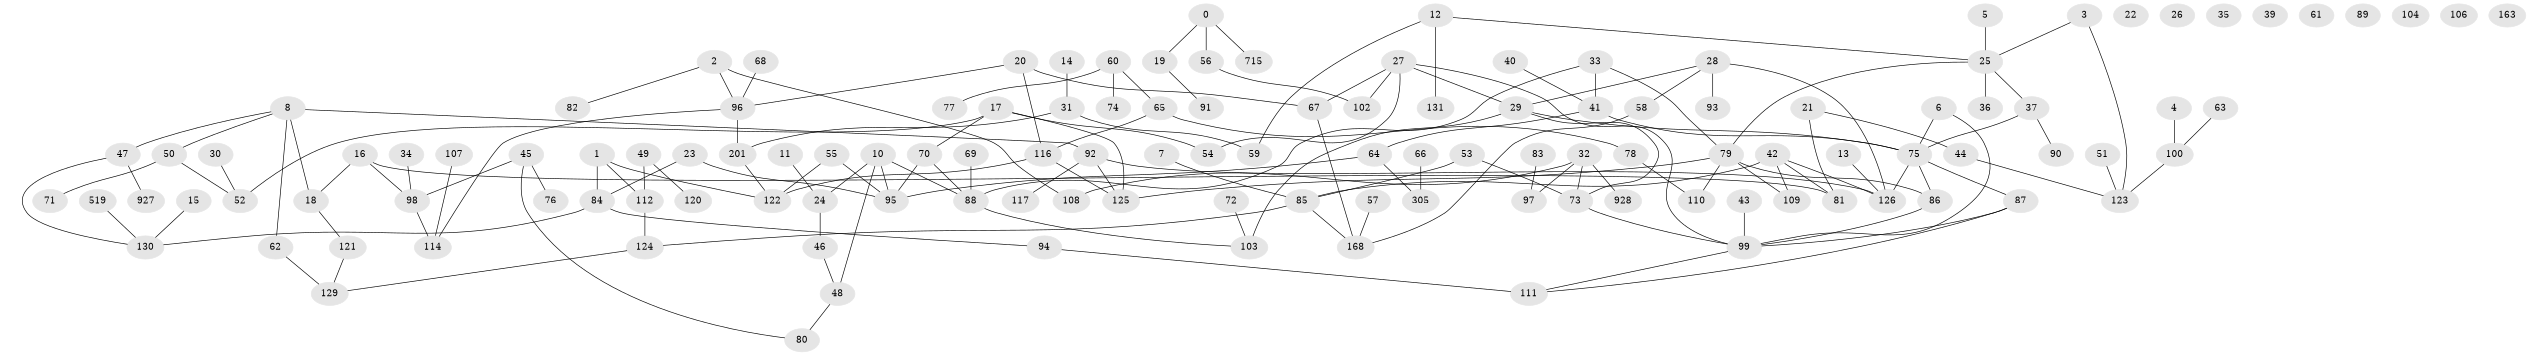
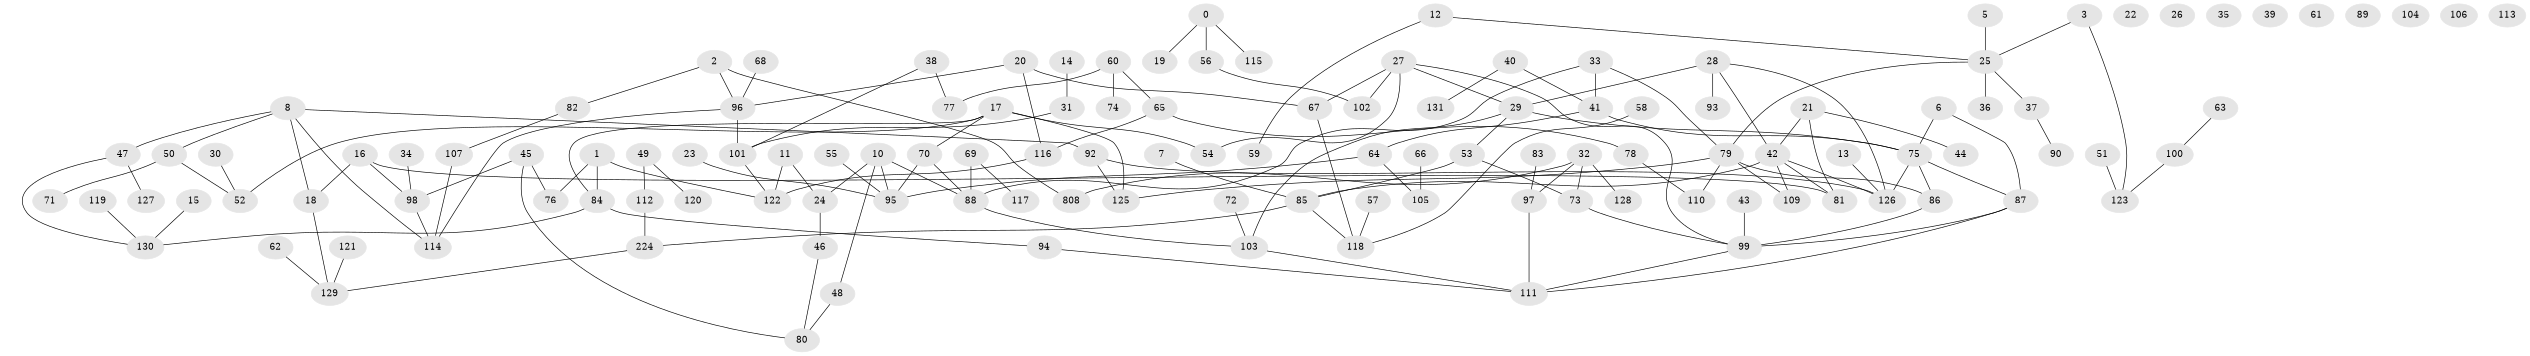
node "163": label "163" -> "113"
node "38": added
node "715": label "715" -> "115"
edge "12" -- "131": now "40" -- "131"
edge "28" -- "58": now "28" -- "42"
node "91": removed
node "4": removed
edge "21" -- "42": added
edge "31" -- "59": removed
edge "82" -- "107": added
edge "37" -- "75": removed
edge "29" -- "73": now "29" -- "53"
node "201": label "201" -> "101"
edge "116" -- "125": removed
edge "92" -- "117": now "69" -- "117"
edge "1" -- "112": now "1" -- "76"
edge "55" -- "122": now "11" -- "122"
edge "8" -- "62": now "8" -- "114"
edge "23" -- "84": now "17" -- "84"
edge "44" -- "123": removed
node "519": label "519" -> "119"
node "927": label "927" -> "127"
node "108": label "108" -> "808"
node "305": label "305" -> "105"
node "928": label "928" -> "128"
edge "6" -- "99": now "6" -- "87"
edge "18" -- "121": now "18" -- "129"
node "124": label "124" -> "224"
node "168": label "168" -> "118"
edge "97" -- "111": added
edge "46" -- "48": now "46" -- "80"
edge "103" -- "111": added
